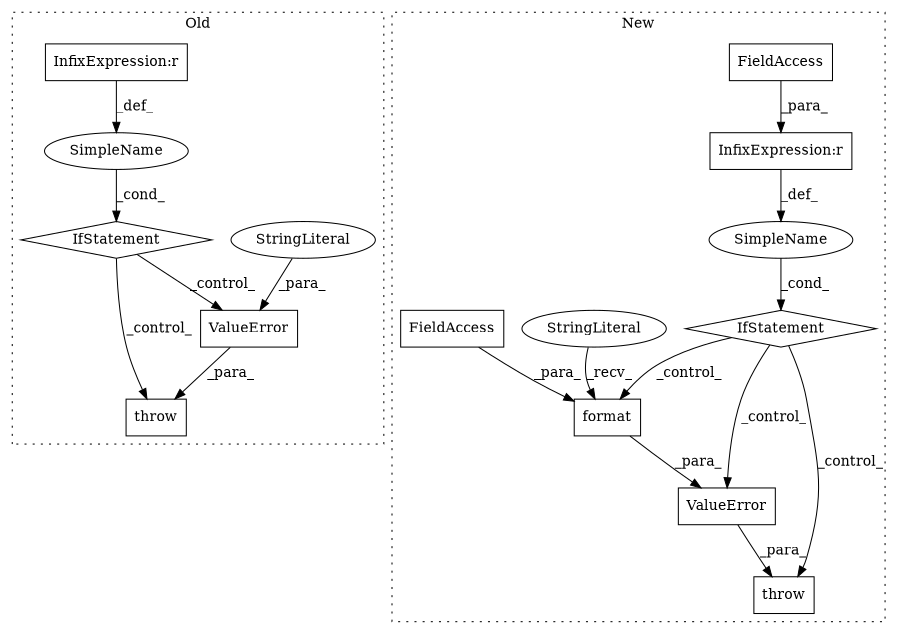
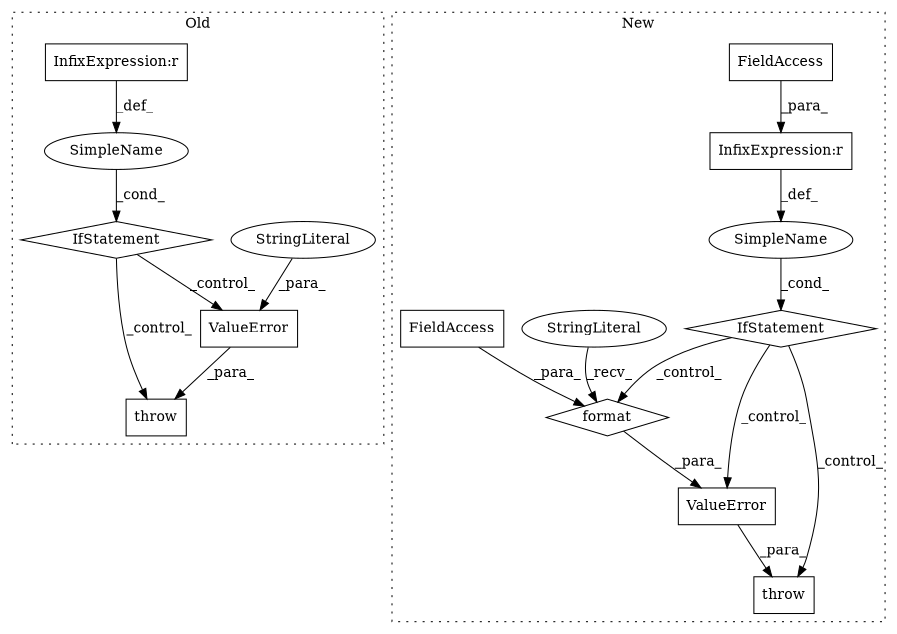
node "format": shape box -> diamond
